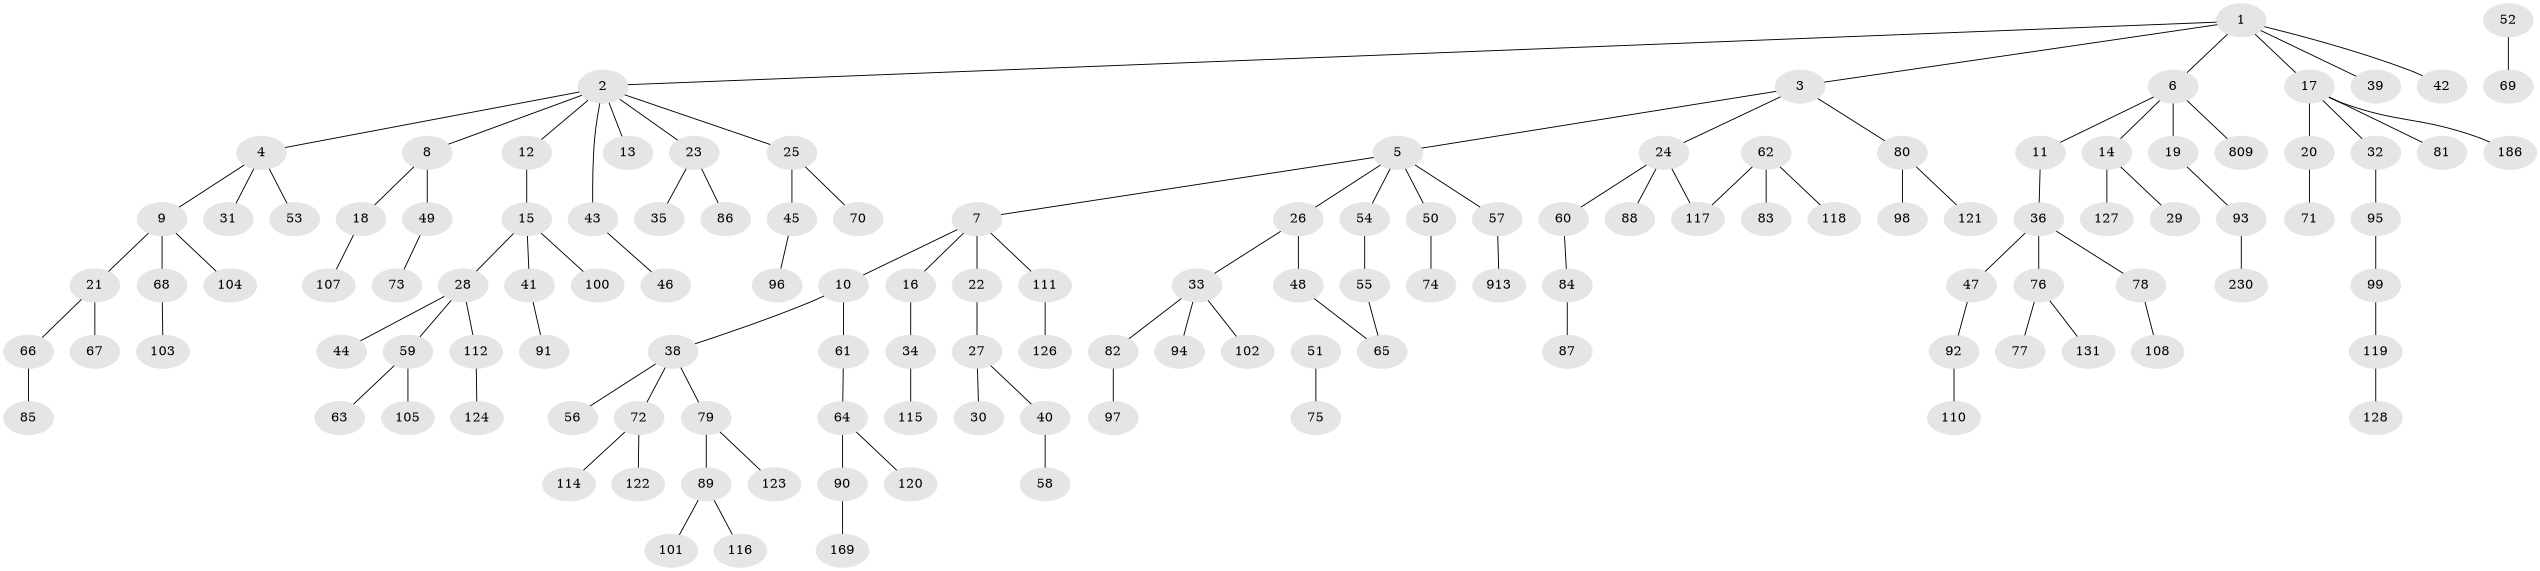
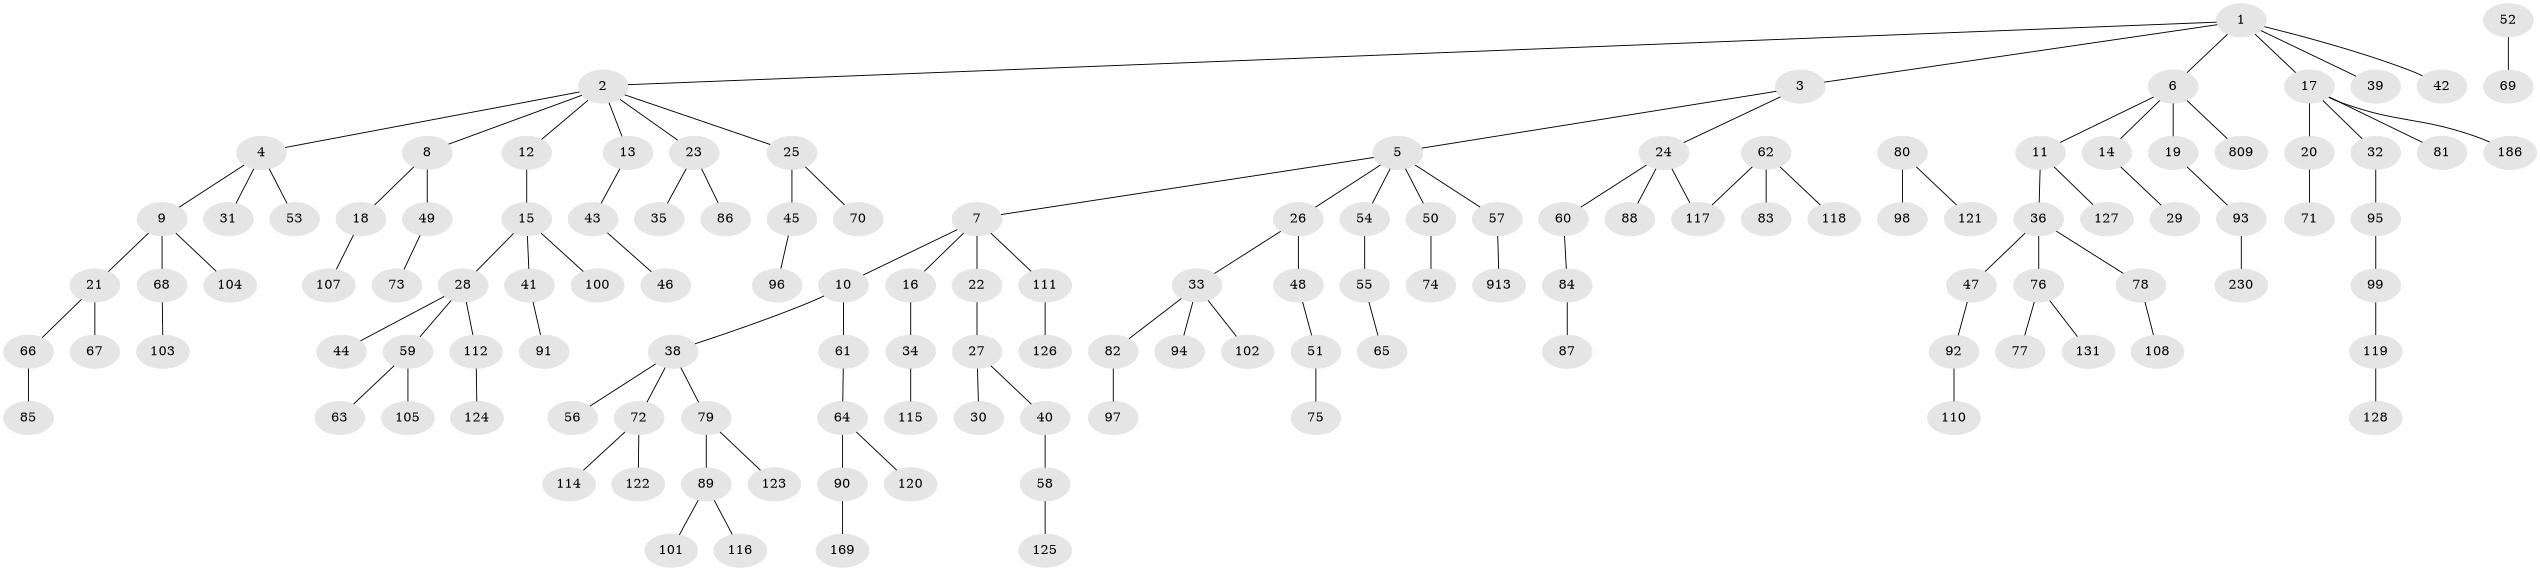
edge "3" -- "80": removed
edge "2" -- "43": now "13" -- "43"
edge "14" -- "127": now "11" -- "127"
edge "48" -- "65": now "48" -- "51"
node "125": added
